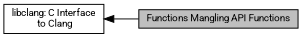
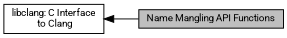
node "Functions Mangling API Functions": label "Functions Mangling API Functions" -> "Name Mangling API Functions"
